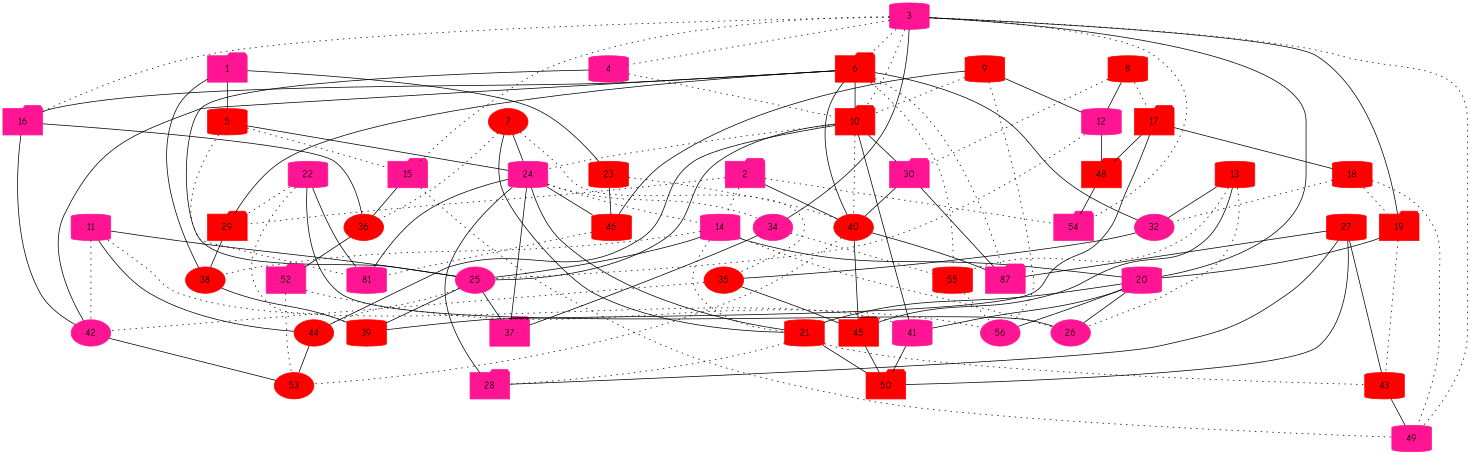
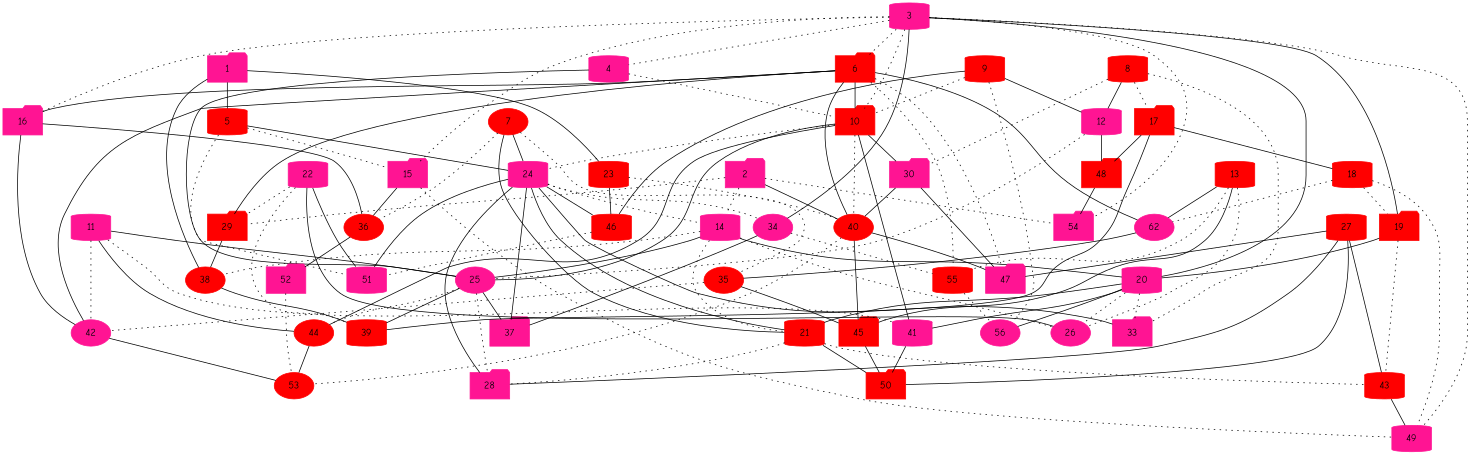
node "32": label "32" -> "62"
node "81": label "81" -> "51"
node "87": label "87" -> "47"
edge "20" -- "26": style solid -> dotted
edge "52" -- "56": removed
edge "25" -- "28": added
node "33": added
